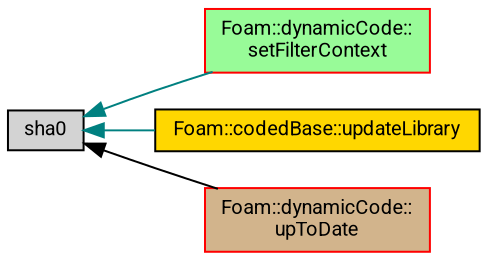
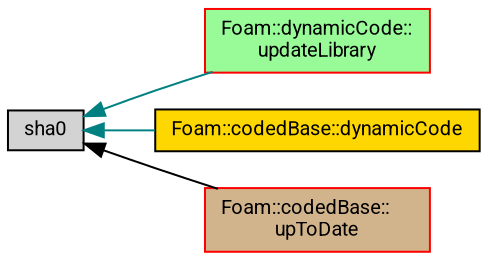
node "Foam::dynamicCode:: setFilterContext": label "Foam::dynamicCode:: setFilterContext" -> "Foam::dynamicCode:: updateLibrary"
node "Foam::codedBase::updateLibrary": label "Foam::codedBase::updateLibrary" -> "Foam::codedBase::dynamicCode"
node "Foam::dynamicCode:: upToDate": label "Foam::dynamicCode:: upToDate" -> "Foam::codedBase:: upToDate"
